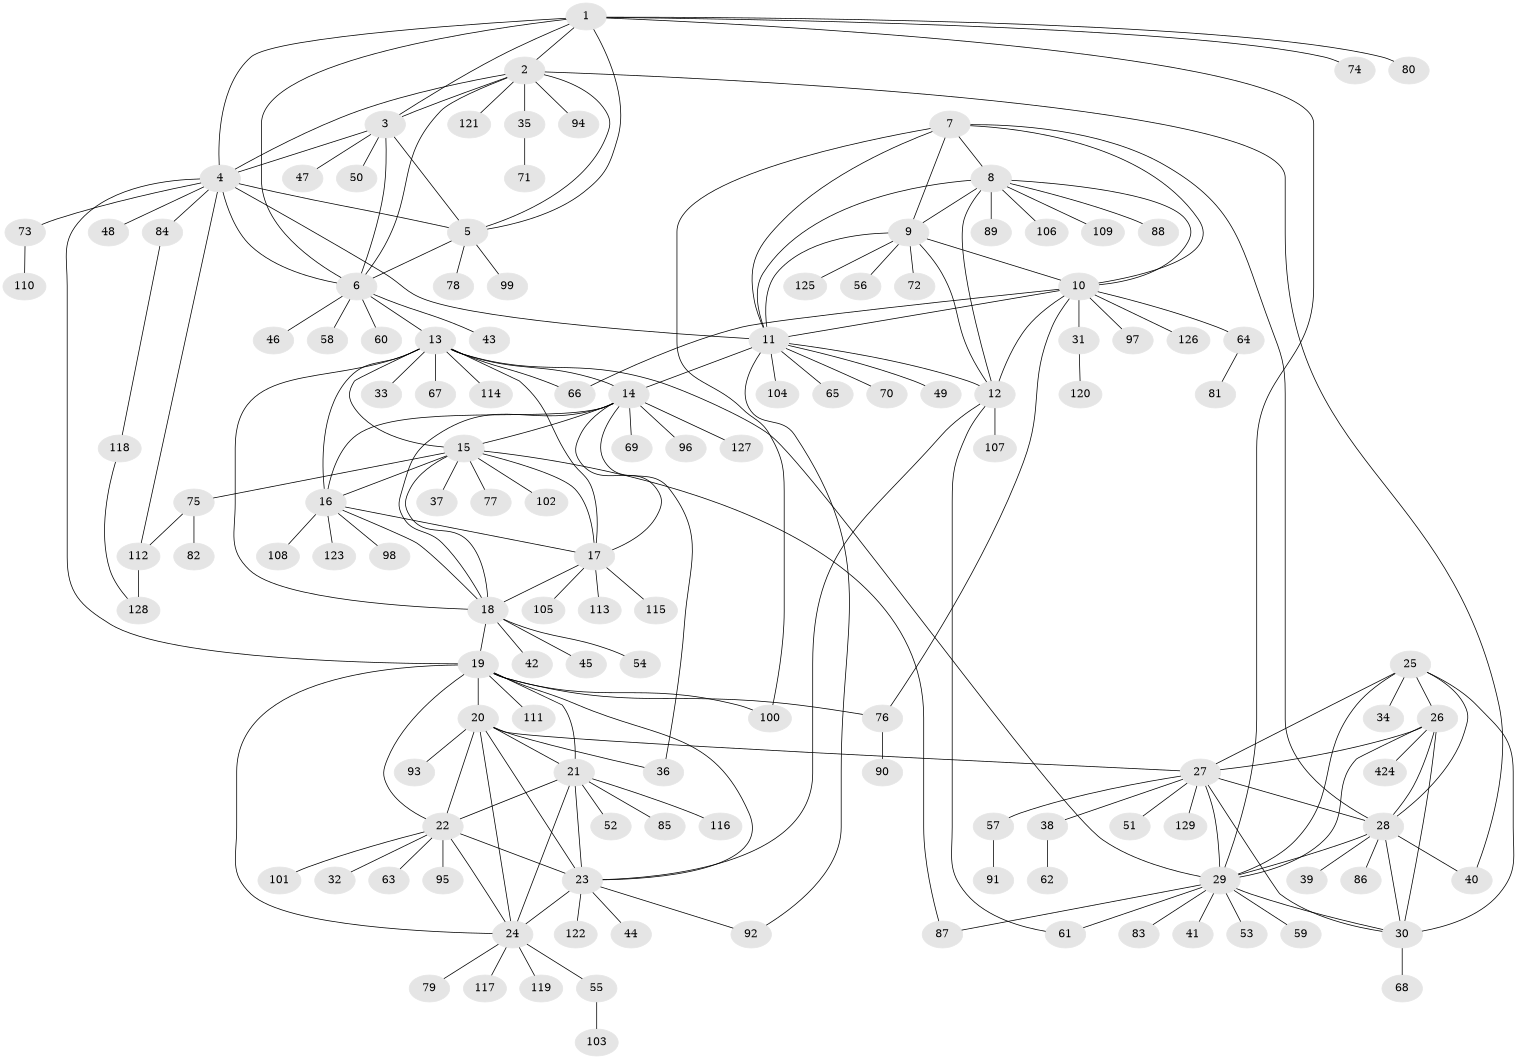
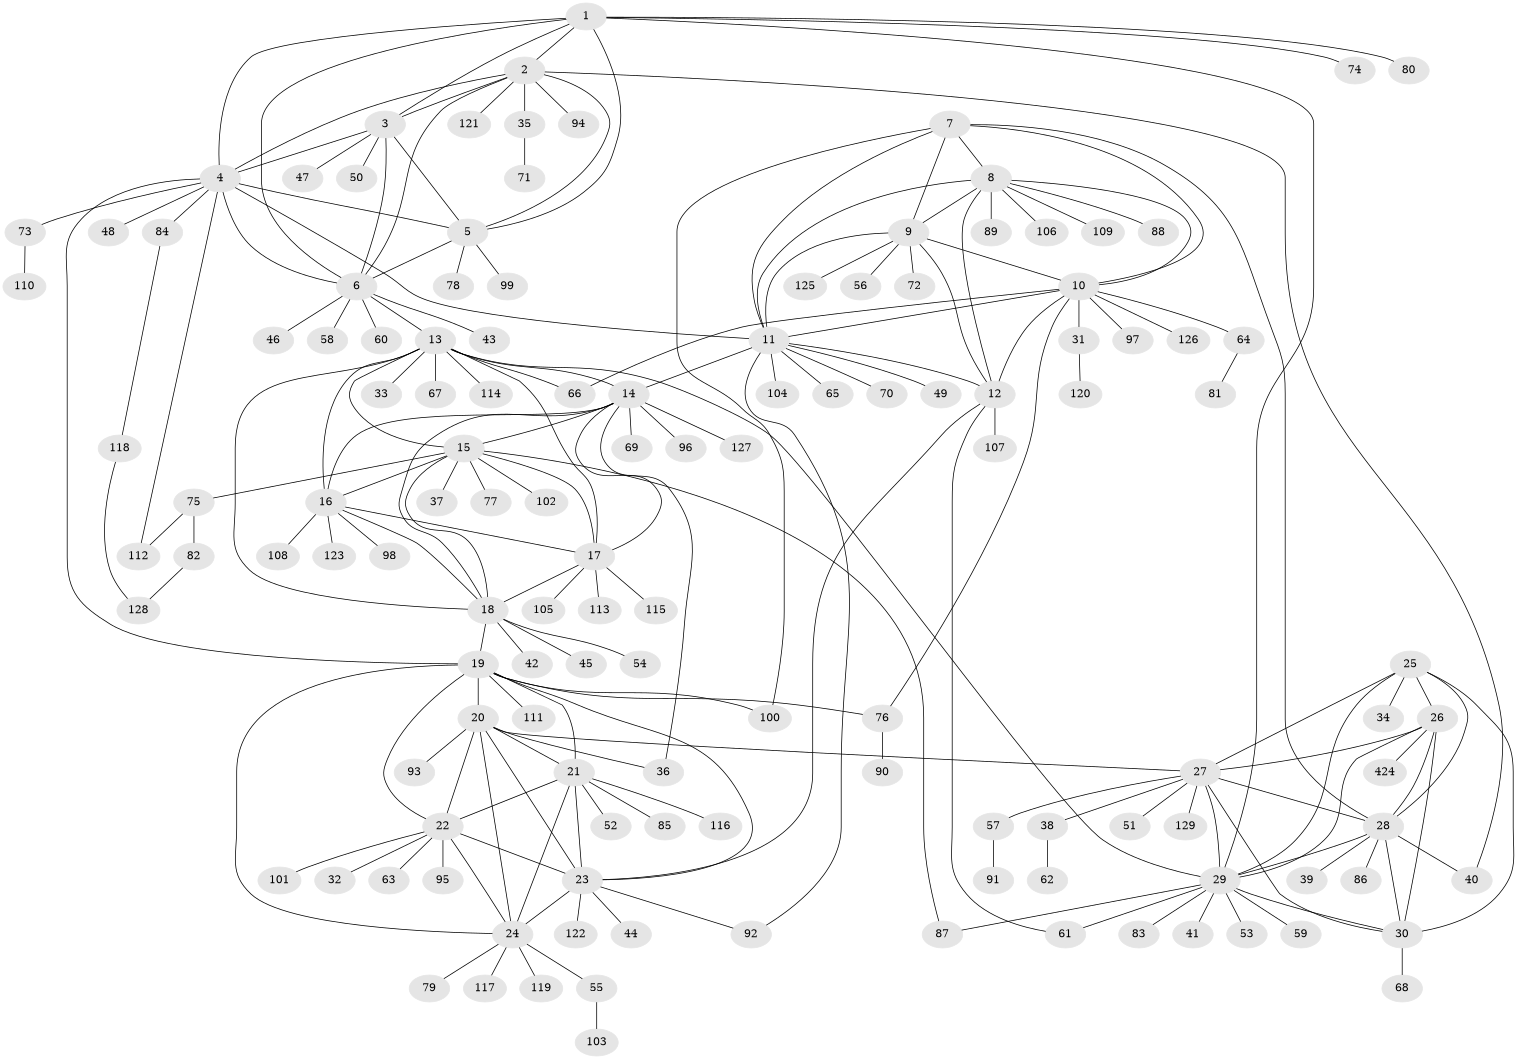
edge "112" -- "128": now "82" -- "128"
